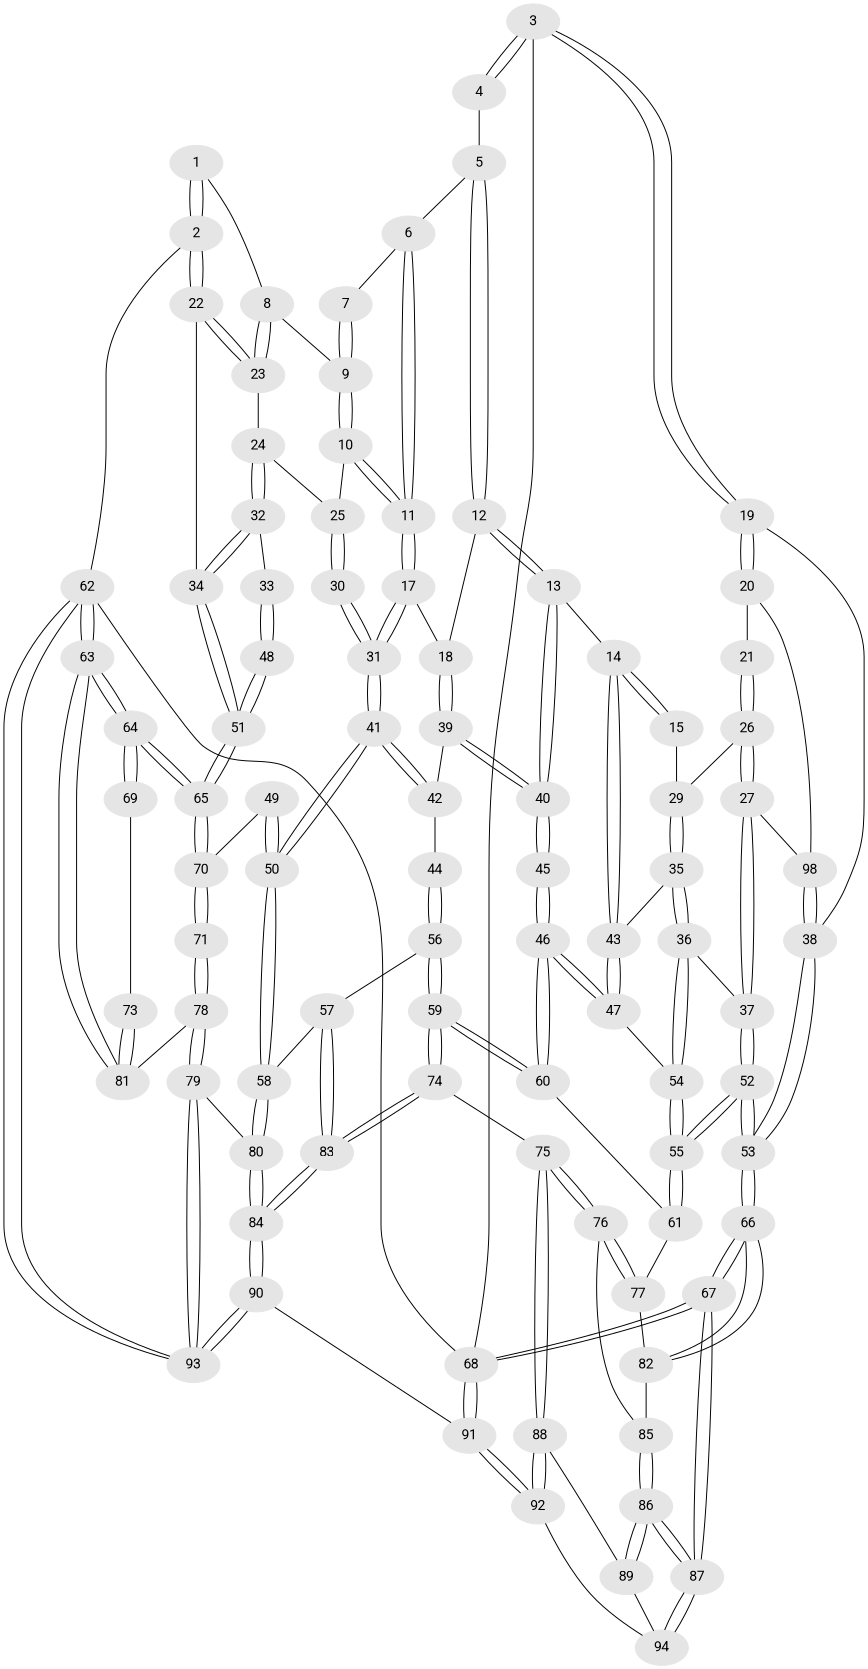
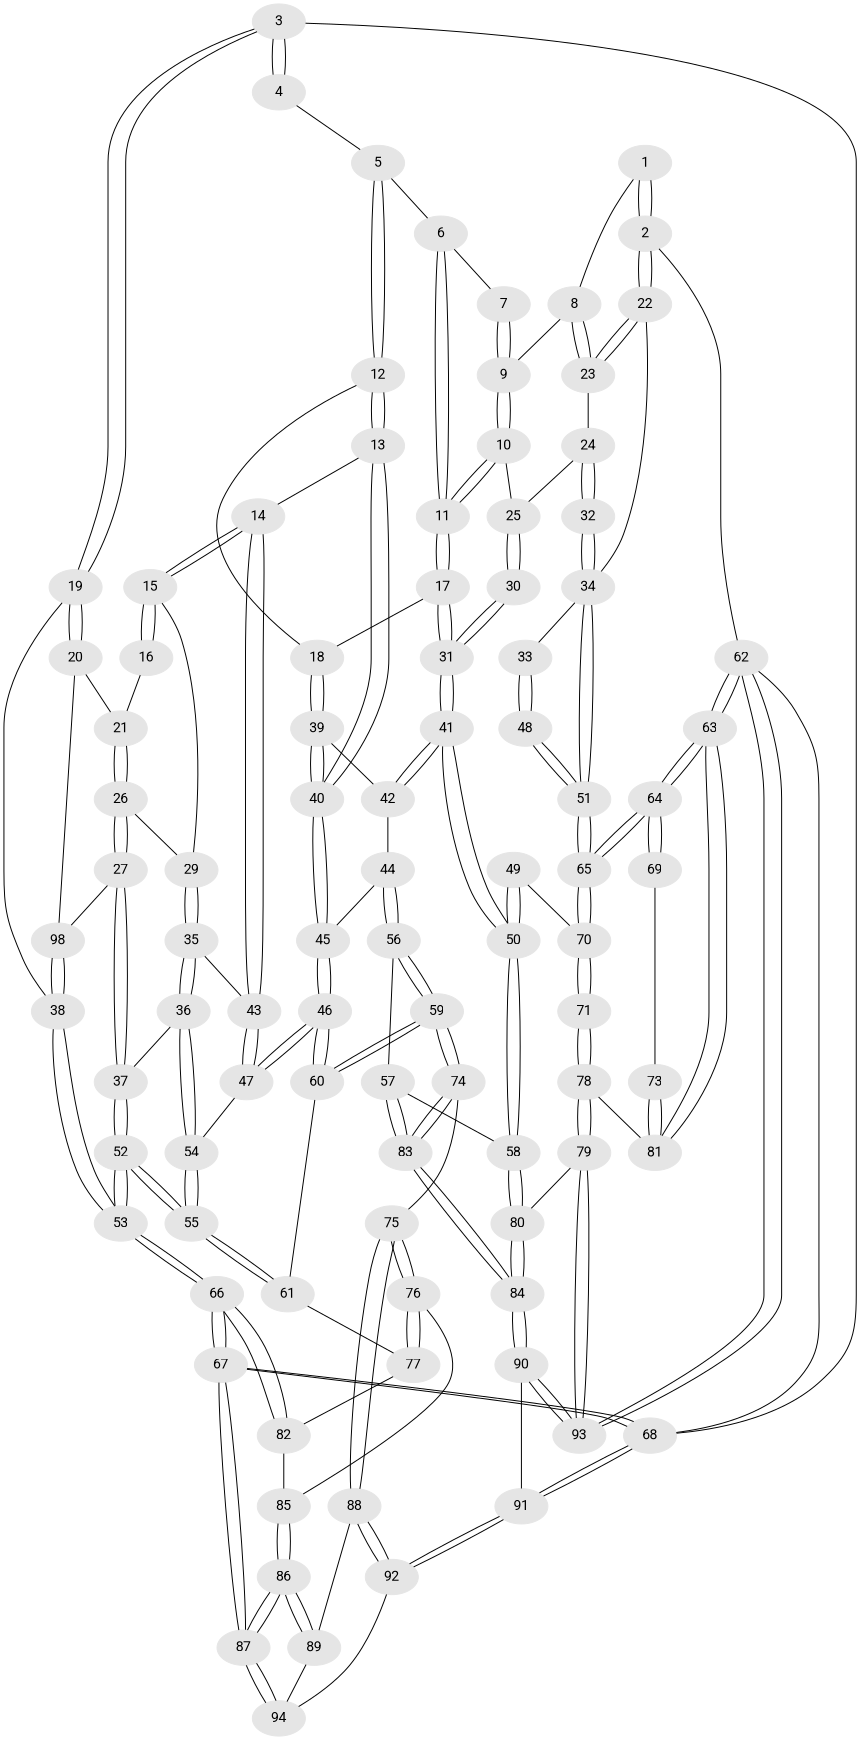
edge "32" -- "33": now "34" -- "33"
node "16": added
edge "44" -- "45": added
